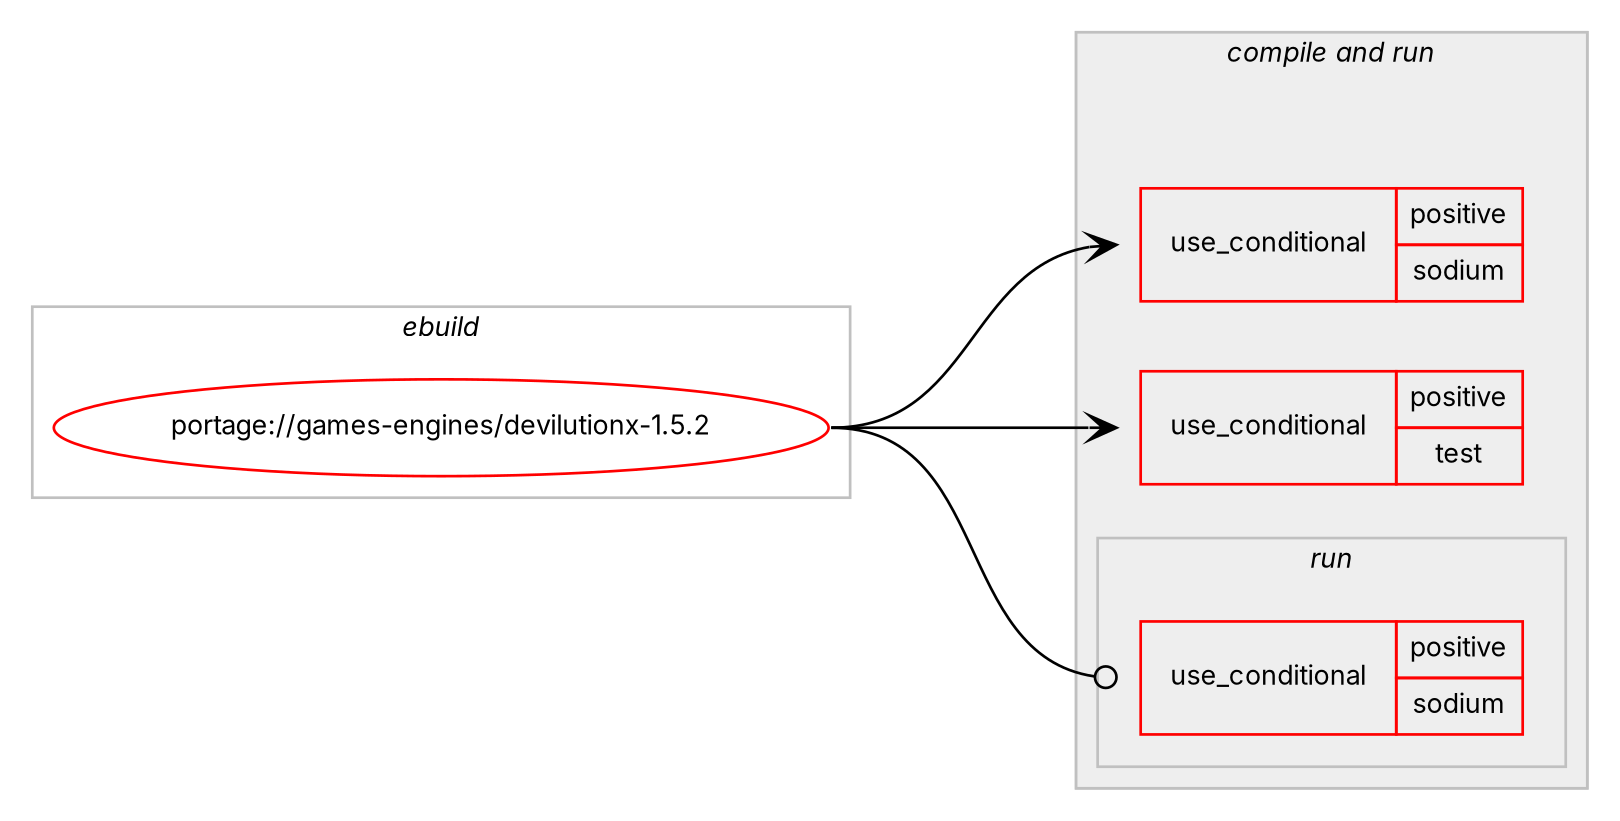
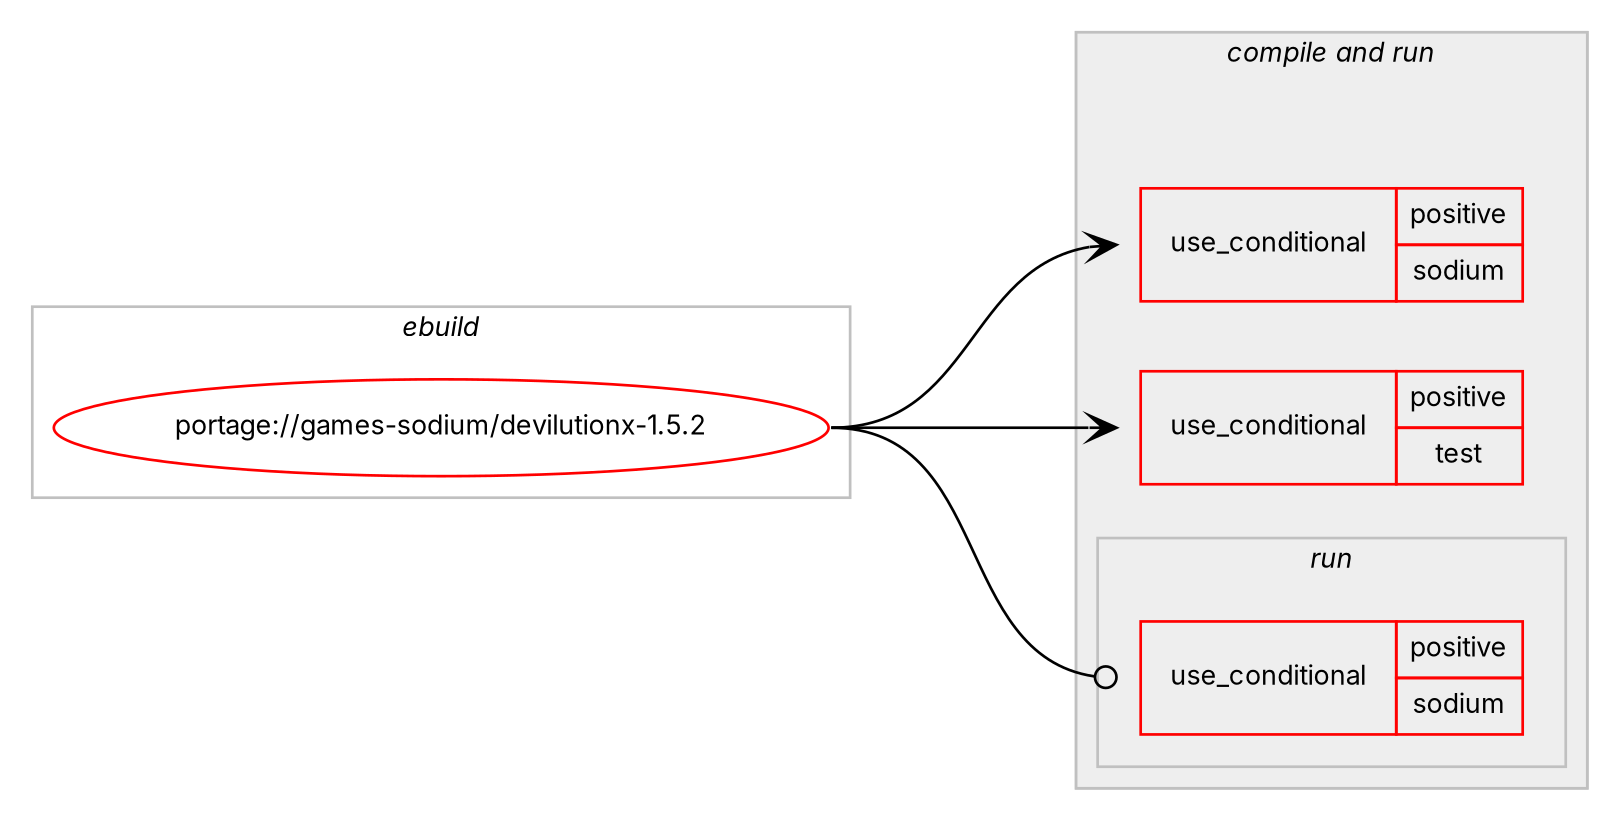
node "portage://games-engines/devilutionx-1.5.2": label "portage://games-engines/devilutionx-1.5.2" -> "portage://games-sodium/devilutionx-1.5.2"
